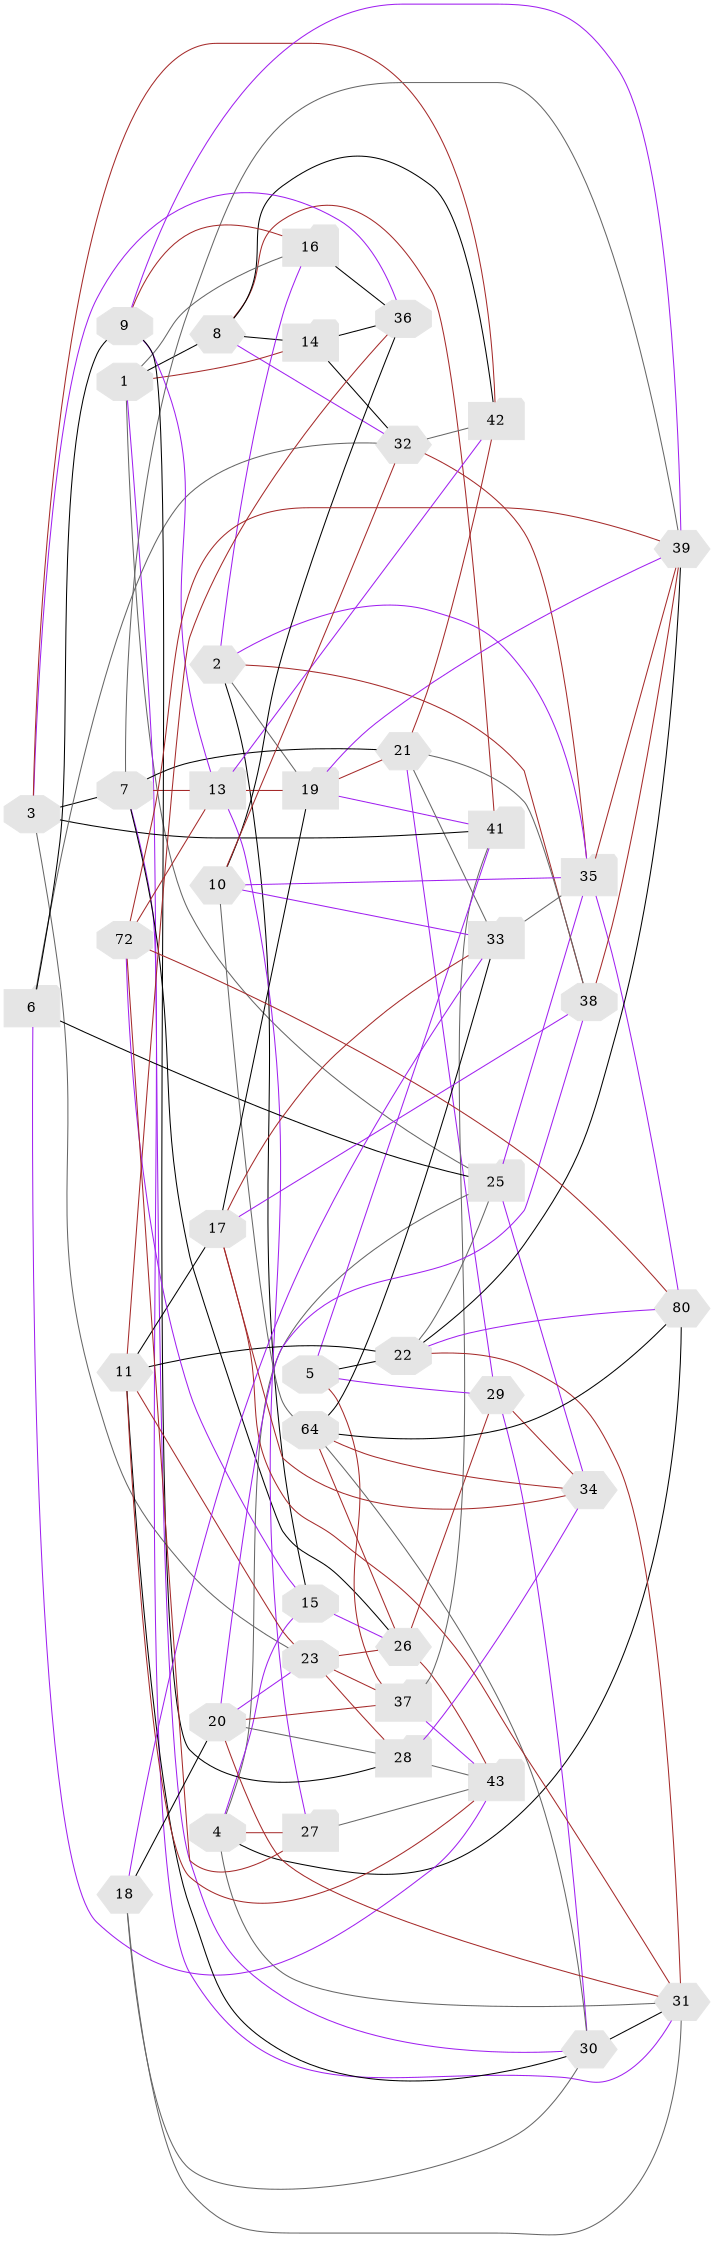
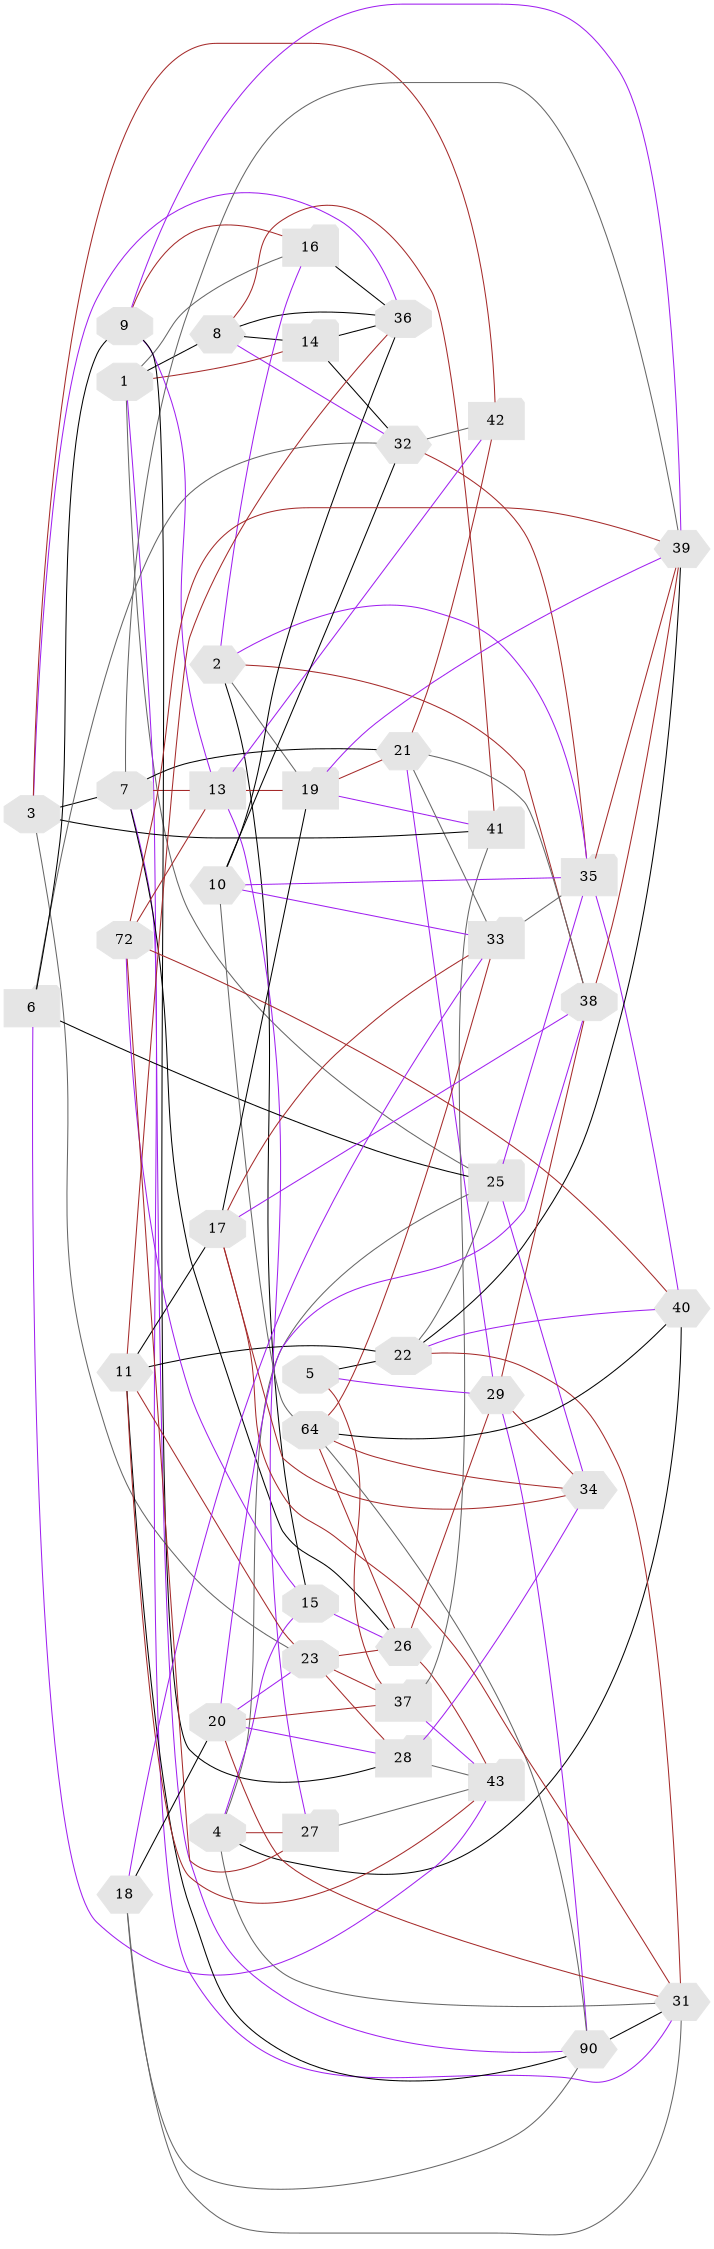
edge "8" -- "42": now "8" -- "36"
edge "32" -- "10": color brown -> black
edge "41" -- "5": removed
edge "33" -- "64": color black -> brown
edge "38" -- "29": added
node "80": label "80" -> "40"
edge "20" -- "28": color gray40 -> purple
node "30": label "30" -> "90"
